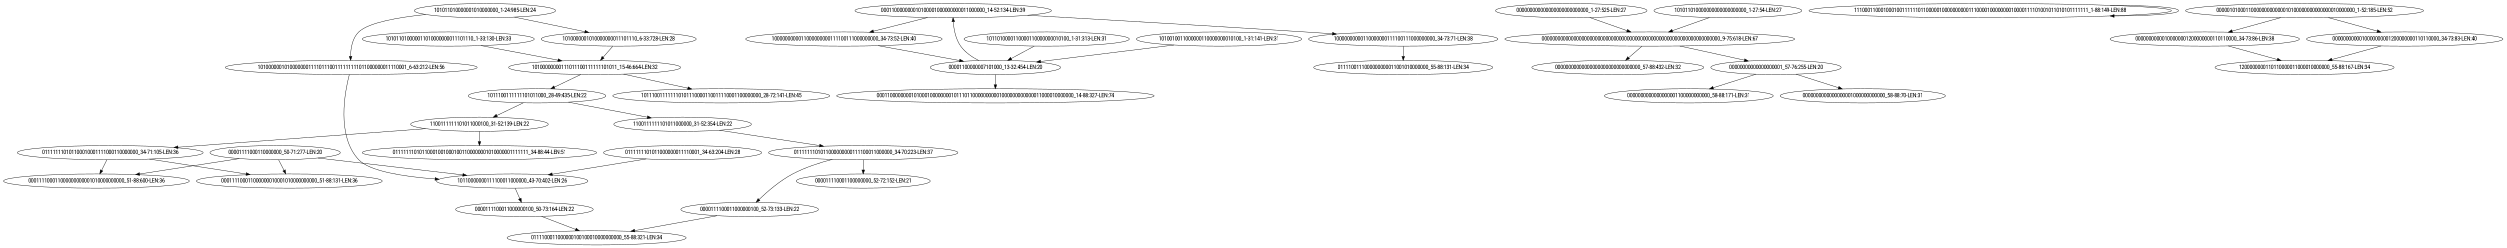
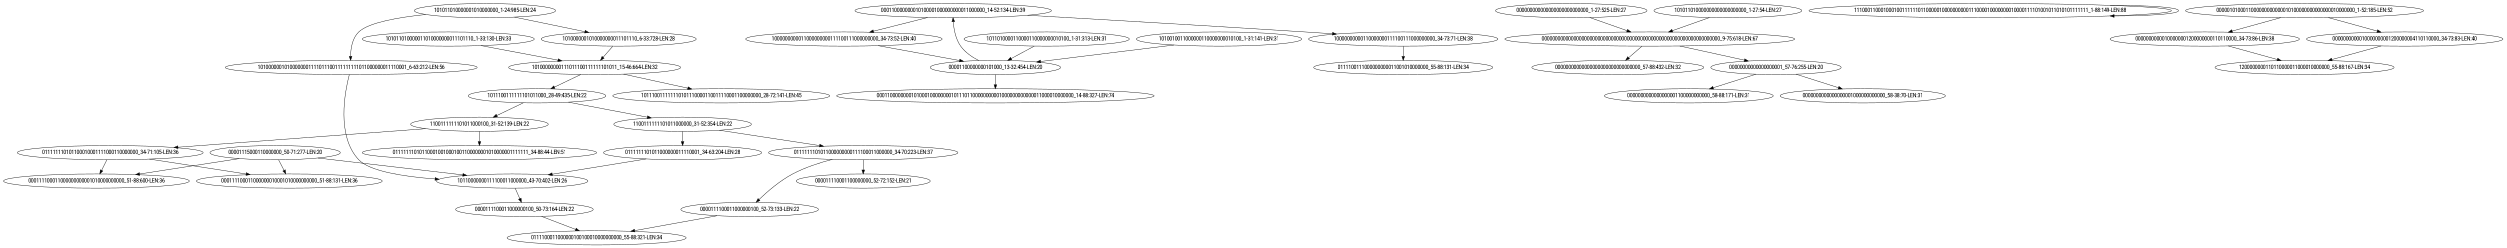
node "0000000000010000000001200000000110110000_34-73:83-LEN:40": label "0000000000010000000001200000000110110000_34-73:83-LEN:40" -> "0000000000010000000001200000004110110000_34-73:83-LEN:40"
node "00001100000007101000_13-32:454-LEN:20": label "00001100000007101000_13-32:454-LEN:20" -> "00001100000000101000_13-32:454-LEN:20"
node "0000000000000000001000000000000_58-88:70-LEN:31": label "0000000000000000001000000000000_58-88:70-LEN:31" -> "0000000000000000001000000000000_58-38:70-LEN:31"
edge "1100111111101011000000_31-52:354-LEN:22" -> "0111111101011000000011110001_34-63:204-LEN:28": added
node "00001111000110000000_50-71:277-LEN:20": label "00001111000110000000_50-71:277-LEN:20" -> "00001115000110000000_50-71:277-LEN:20"
